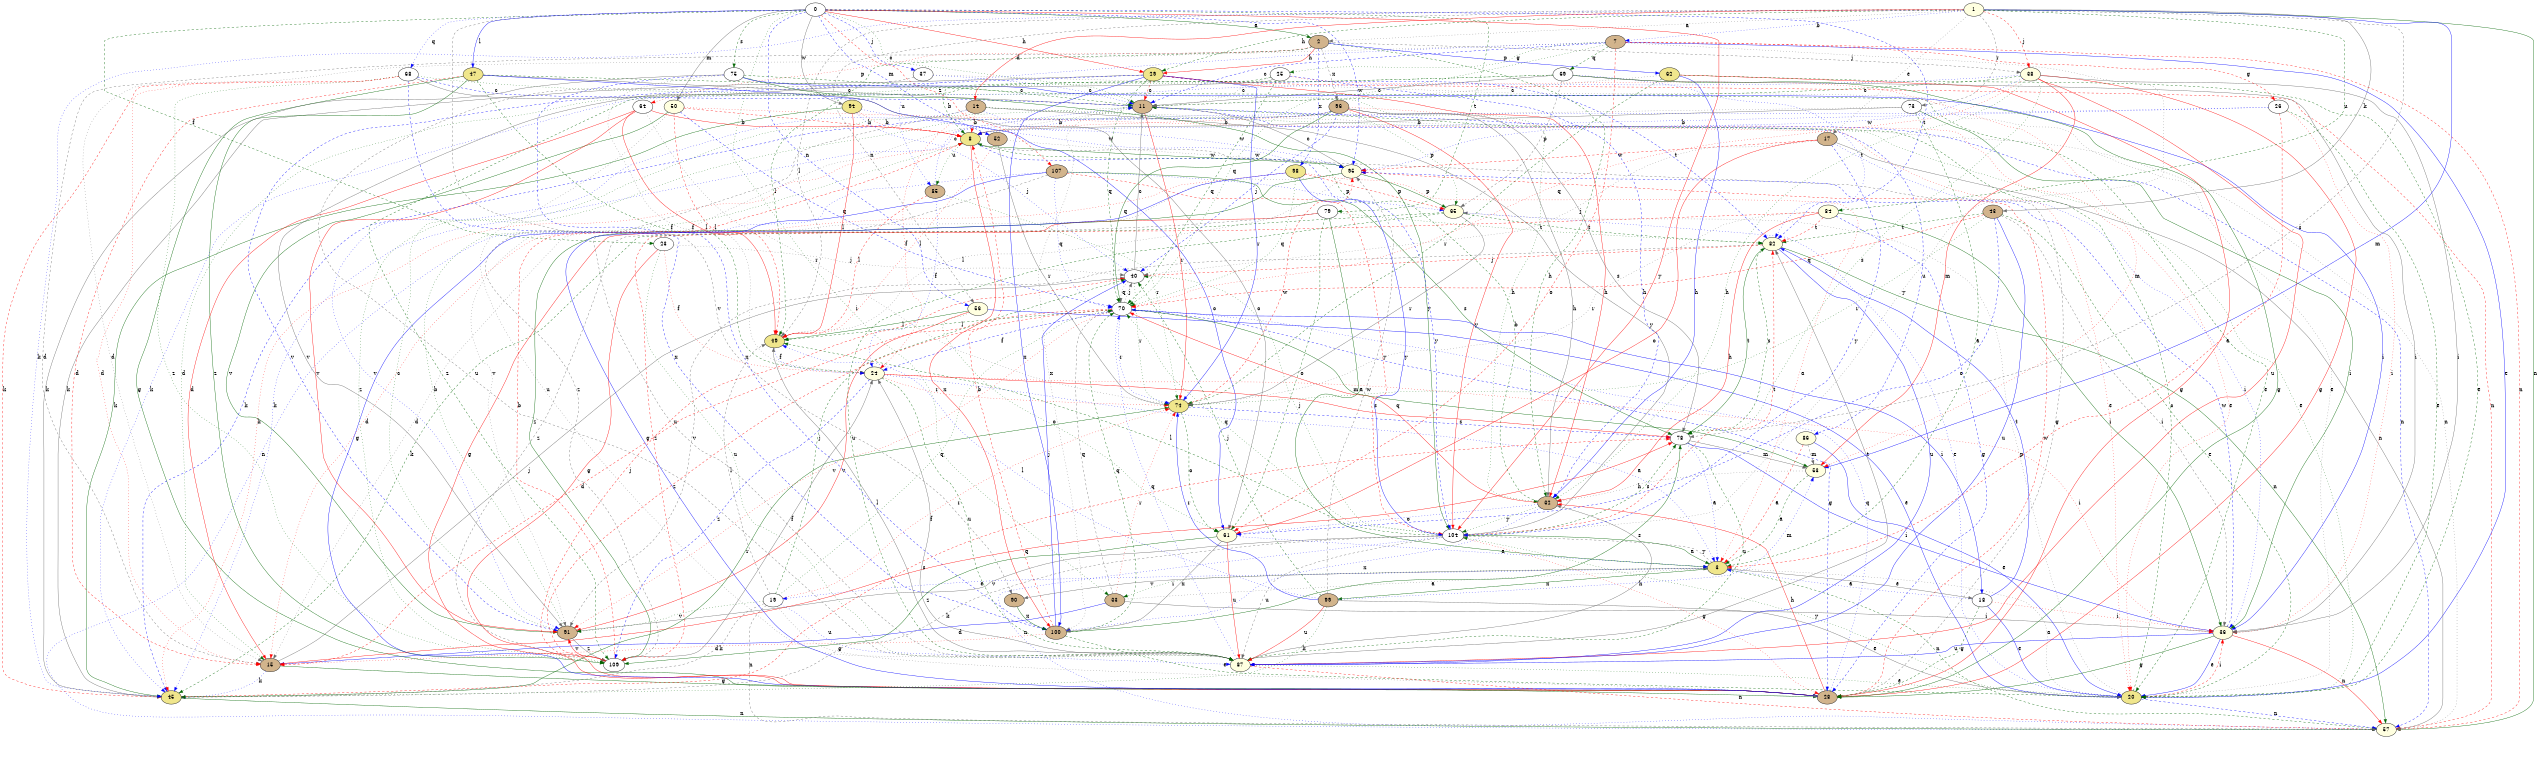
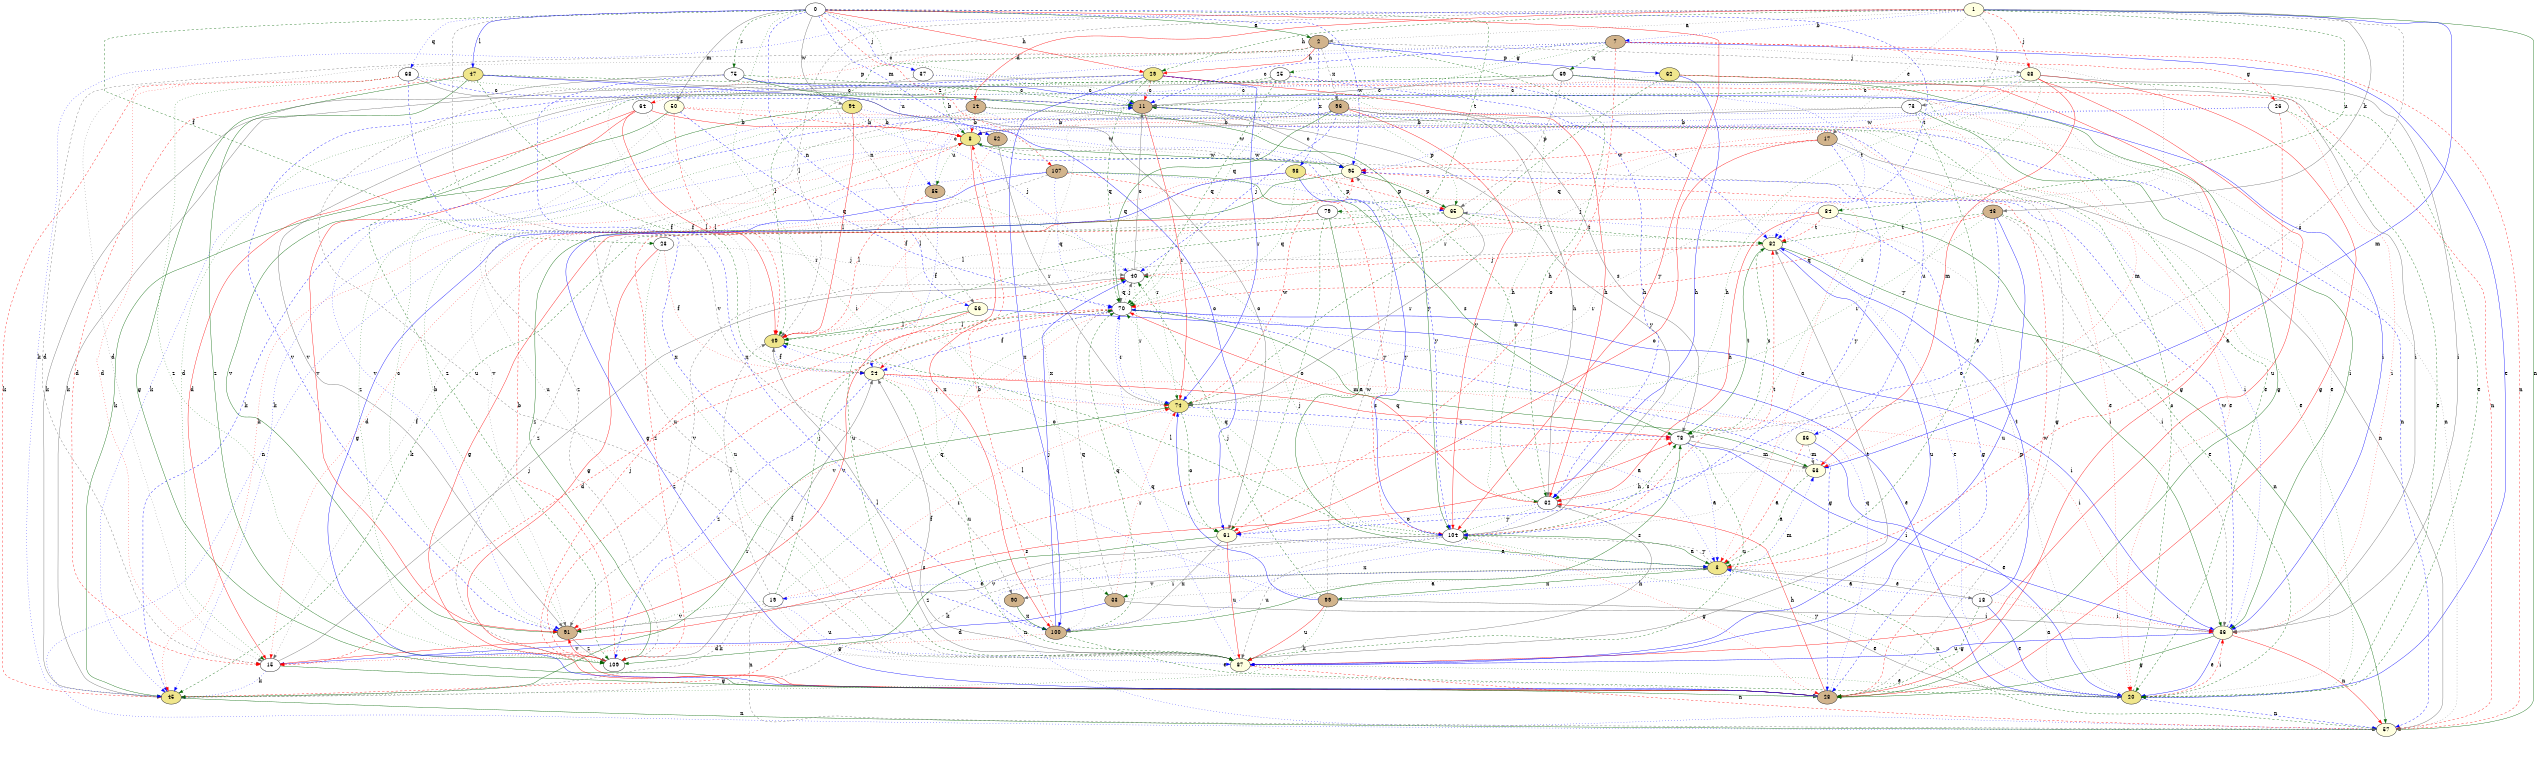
edge "70" -> "18": now "70" -> "36"
edge "95" -> "15": label "d" -> "f"
node "32": fillcolor tan -> white
edge "15" -> "78": label "q" -> "s"
node "15": fillcolor tan -> white
